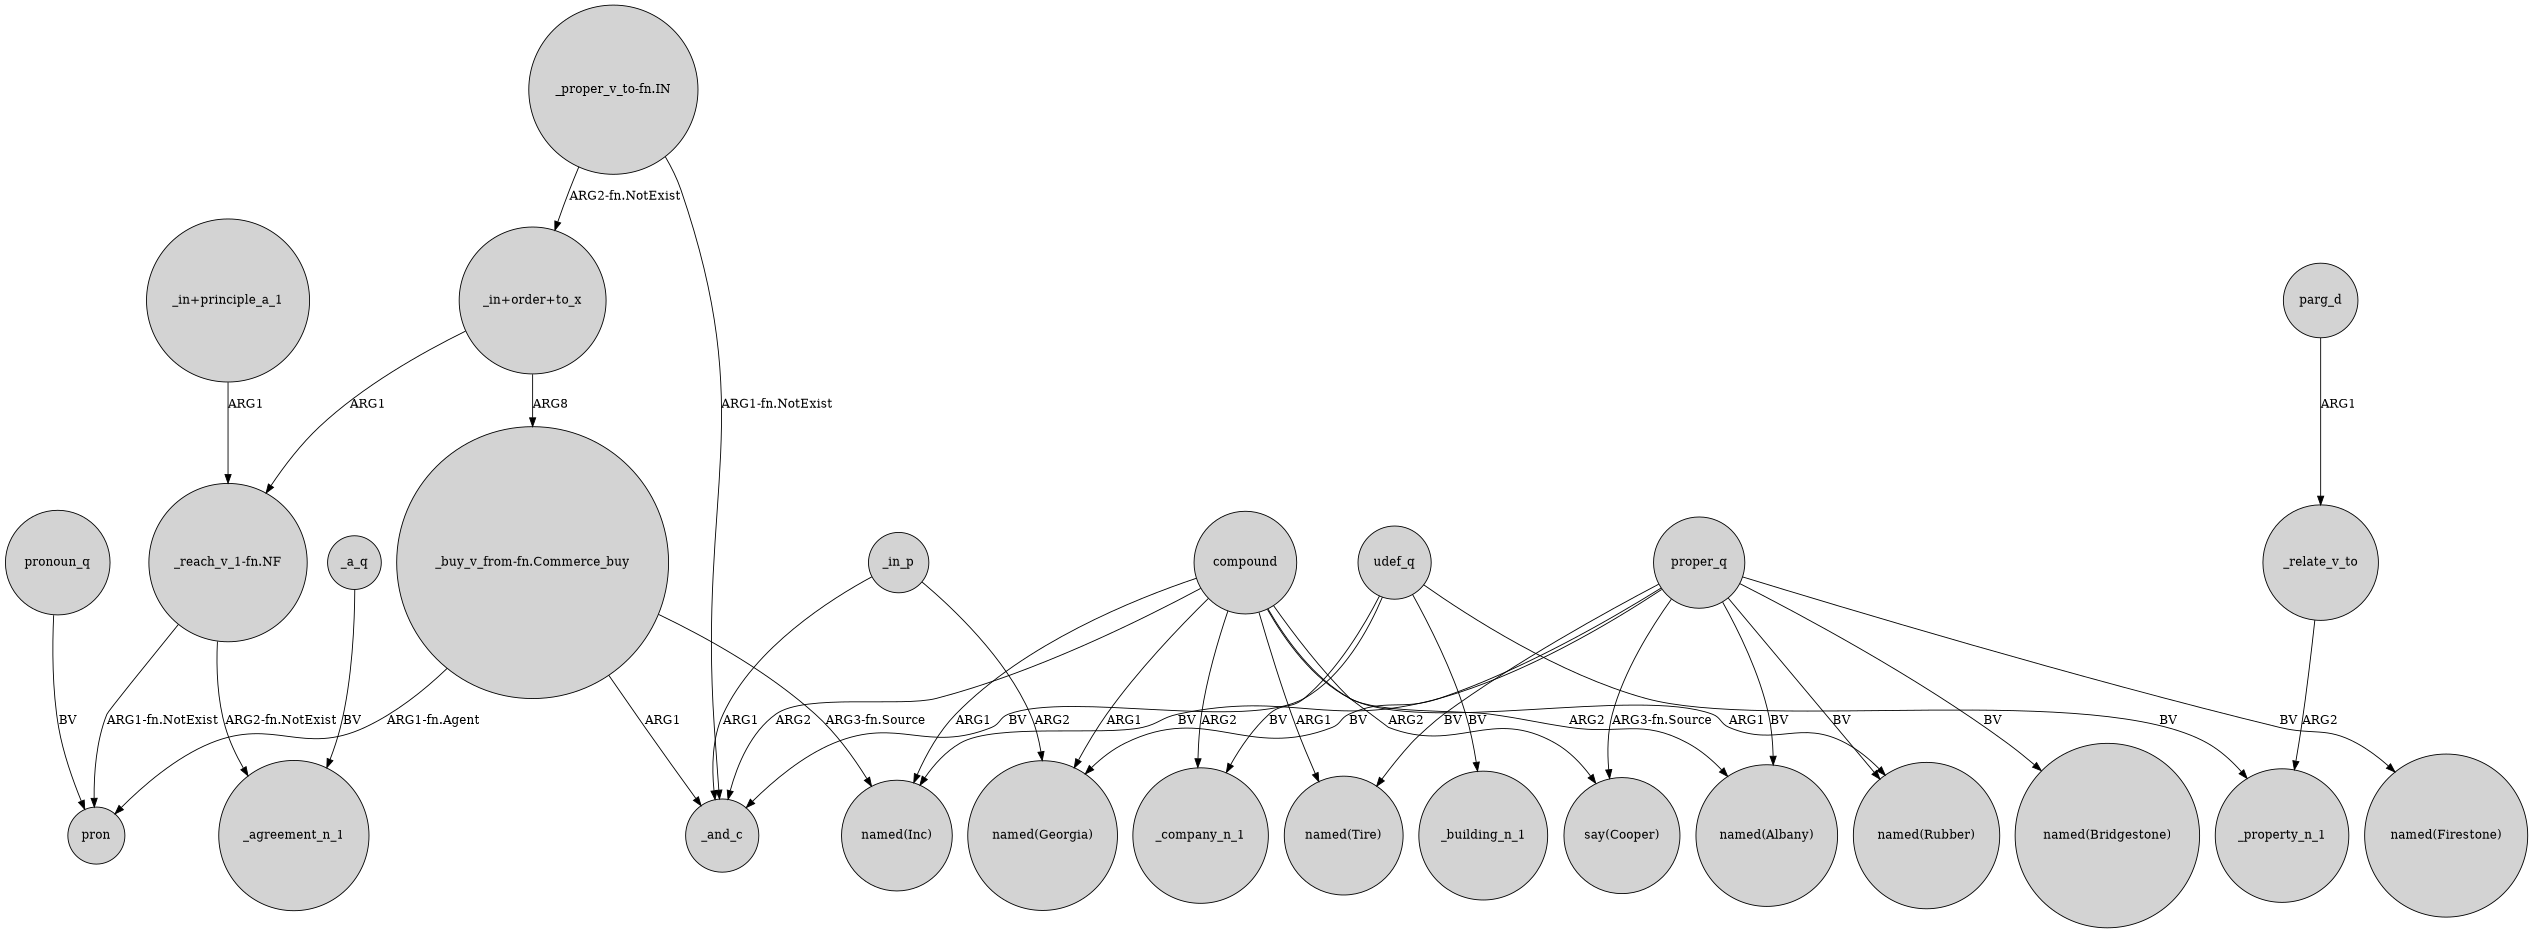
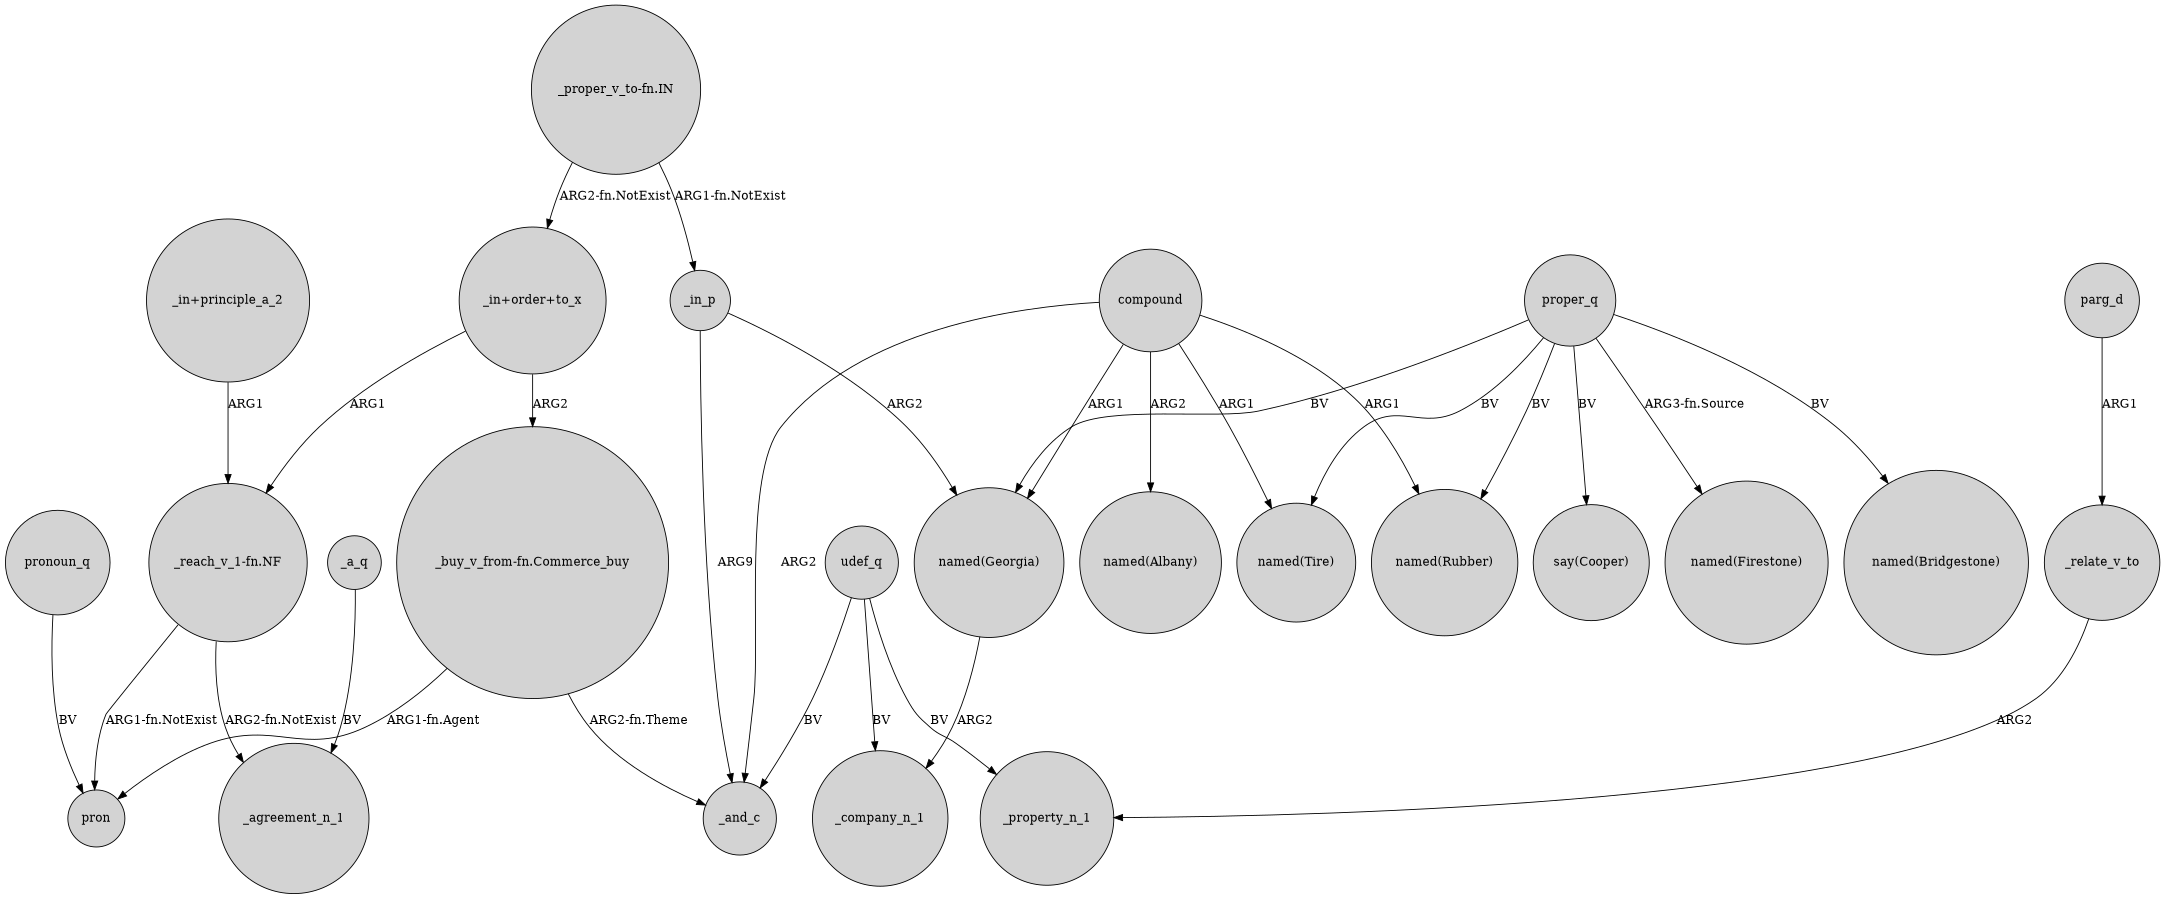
node "_in+principle_a_1": label "_in+principle_a_1" -> "_in+principle_a_2"
edge "_in+order+to_x" -> "_buy_v_from-fn.Commerce_buy": label "ARG8" -> "ARG2"
edge "_proper_v_to-fn.IN" -> "_and_c": now "_proper_v_to-fn.IN" -> "_in_p"
edge "proper_q" -> "named(Albany)": removed, label "BV"
edge "compound" -> "_company_n_1": now "named(Georgia)" -> "_company_n_1"
edge "_buy_v_from-fn.Commerce_buy" -> "_and_c": label "ARG1" -> "ARG2-fn.Theme"
edge "_in_p" -> "_and_c": label "ARG1" -> "ARG9"
edge "proper_q" -> "say(Cooper)": label "ARG3-fn.Source" -> "BV"
edge "proper_q" -> "named(Firestone)": label "BV" -> "ARG3-fn.Source"
edge "compound" -> "say(Cooper)": removed, label "ARG2"
node "named(Inc)": removed
node "_building_n_1": removed
